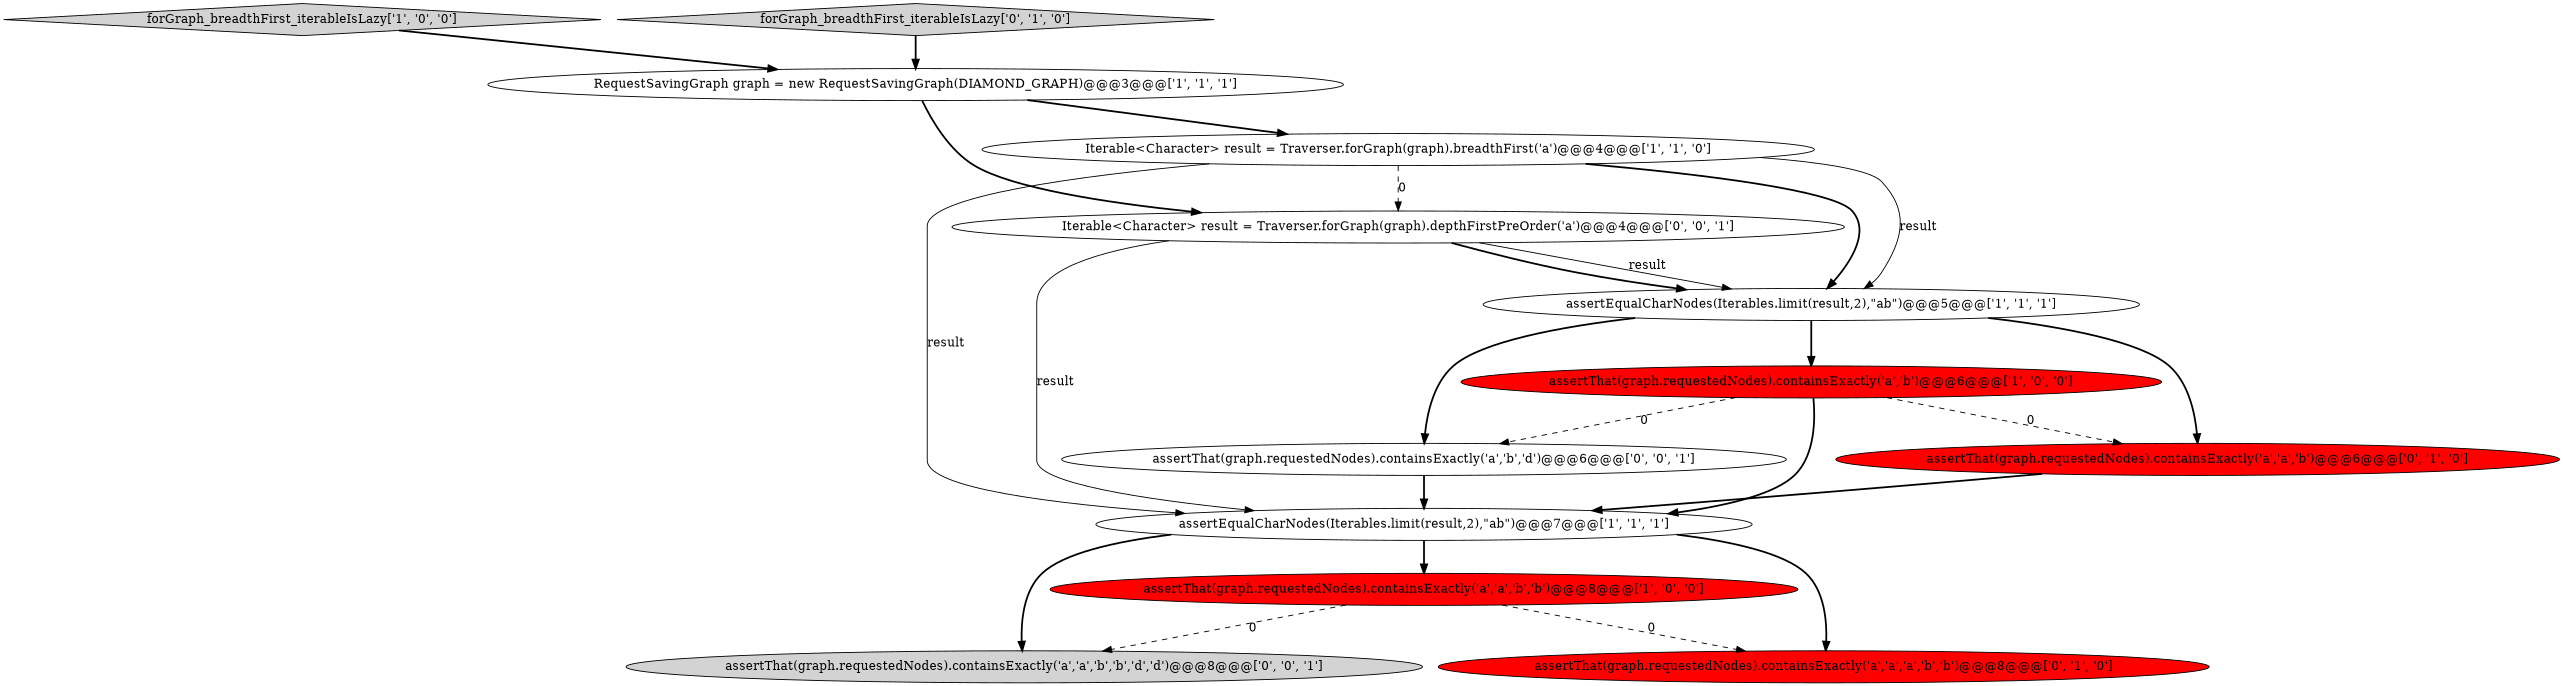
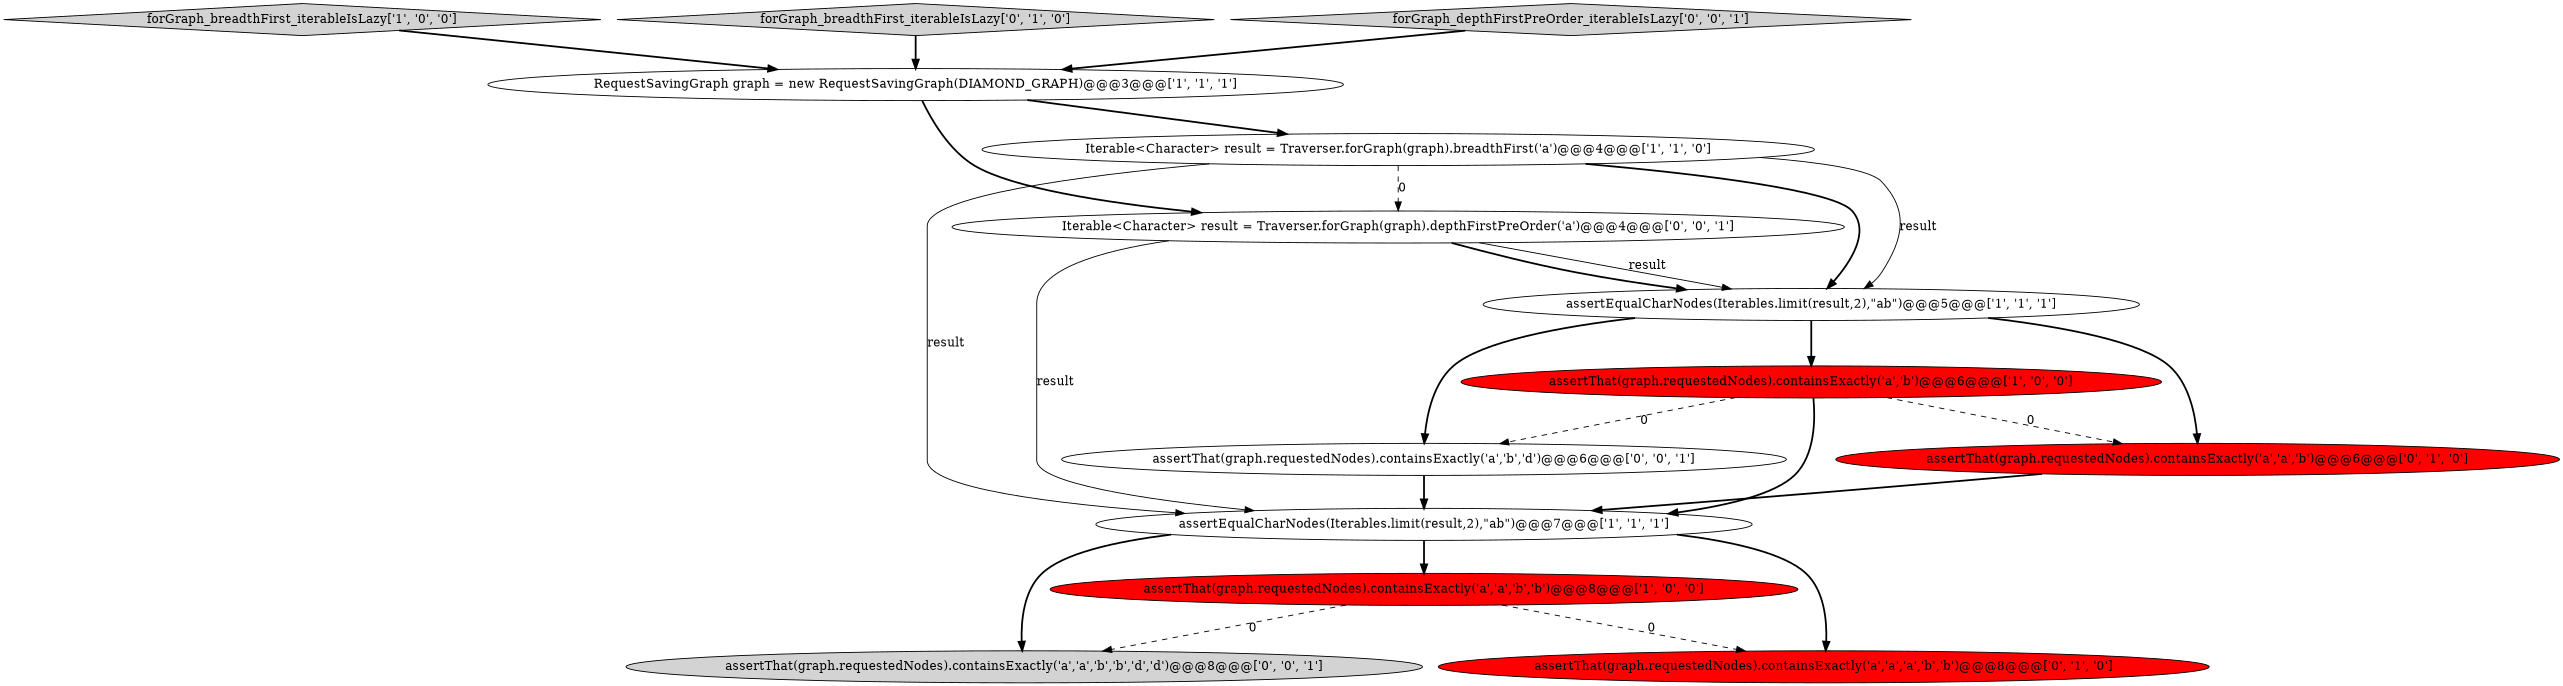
node "forGraph_depthFirstPreOrder_iterableIsLazy['0', '0', '1']": added
